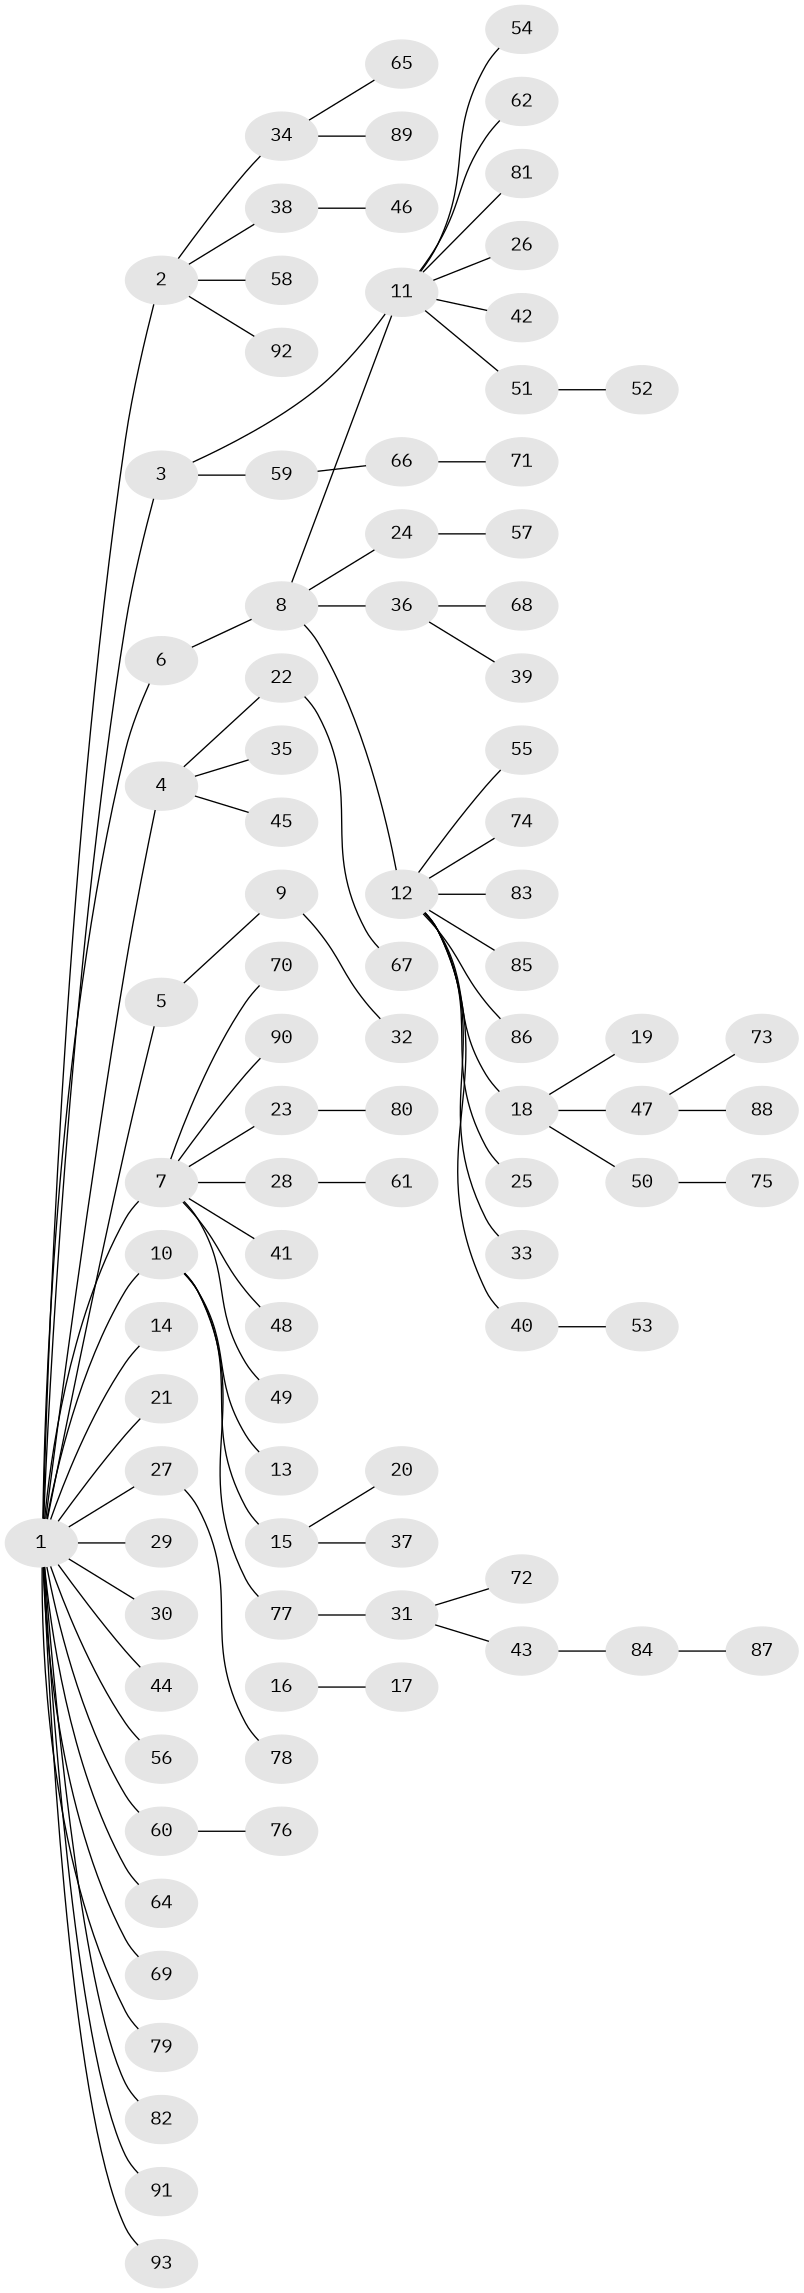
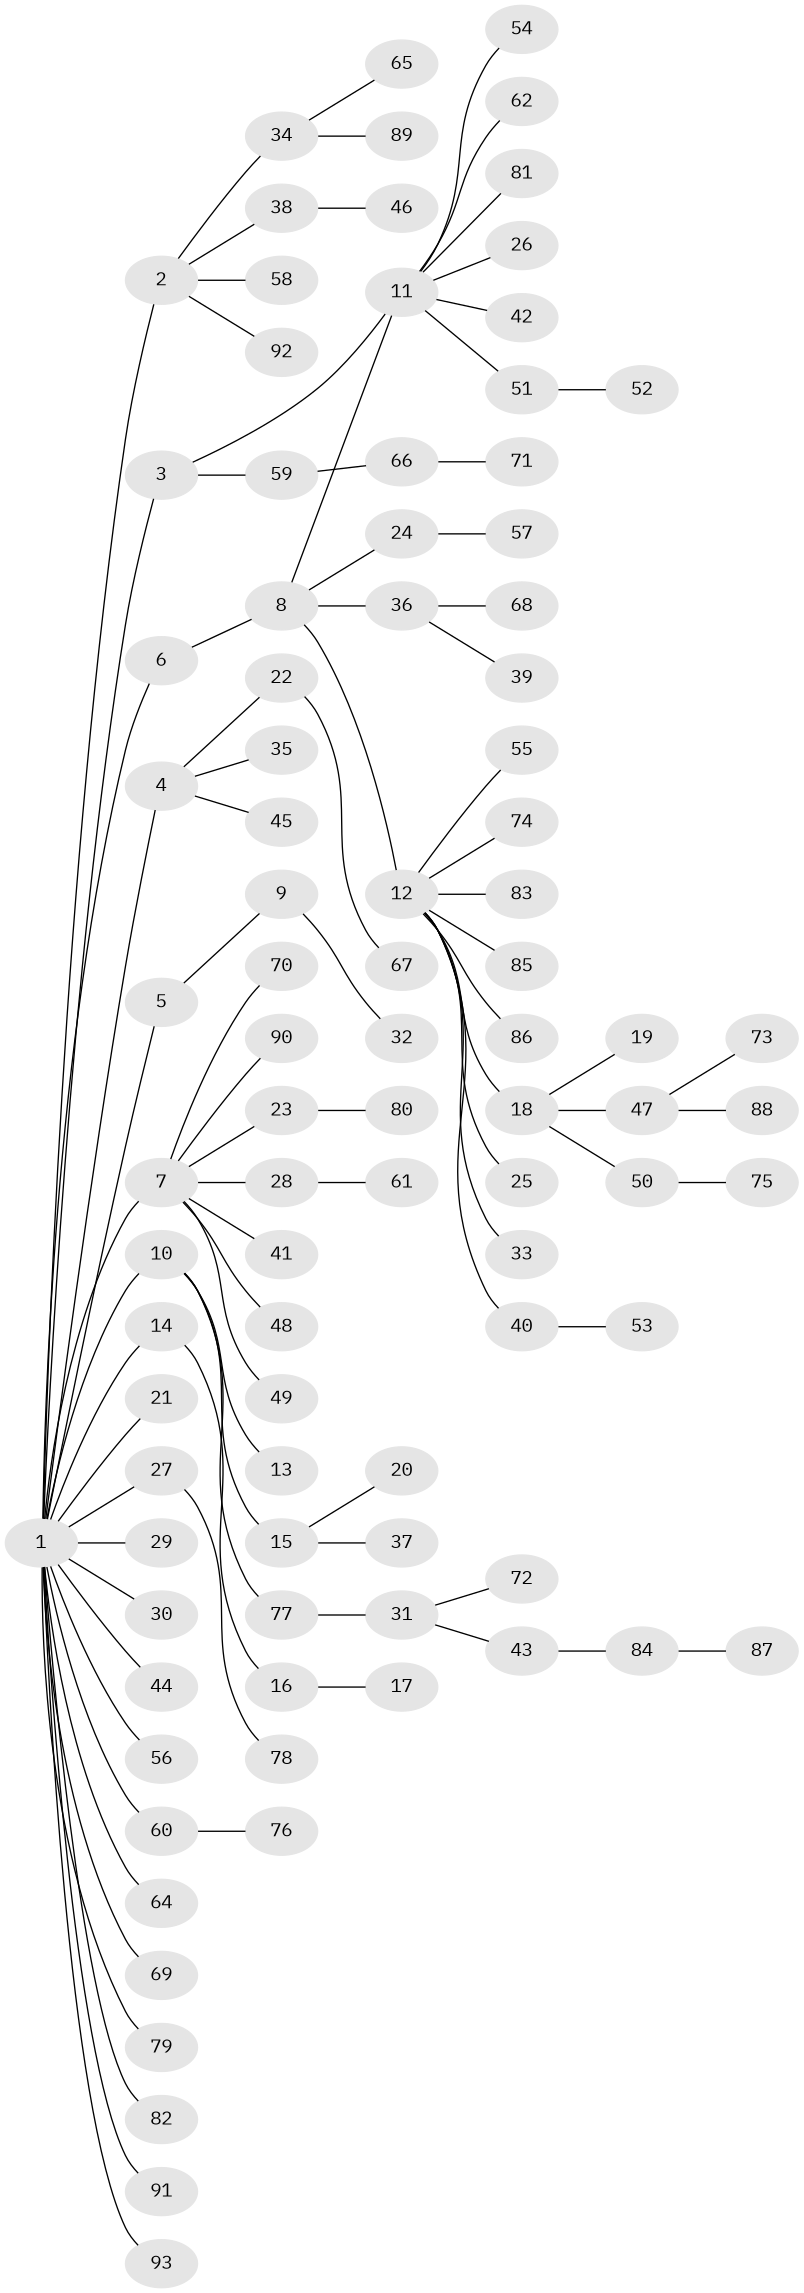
edge "14" -- "16": added
